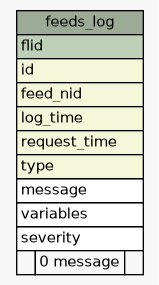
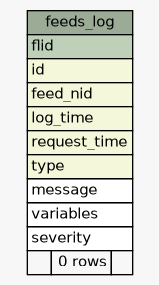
node "feeds_log": text "0 message" -> "0 rows"
